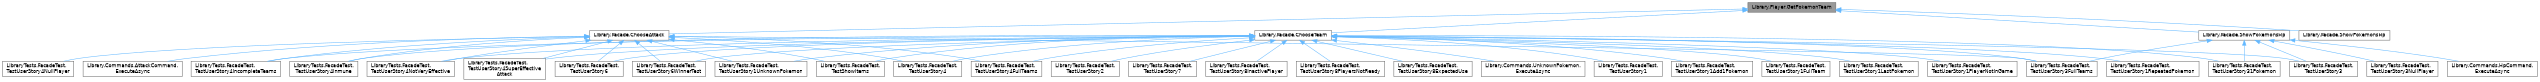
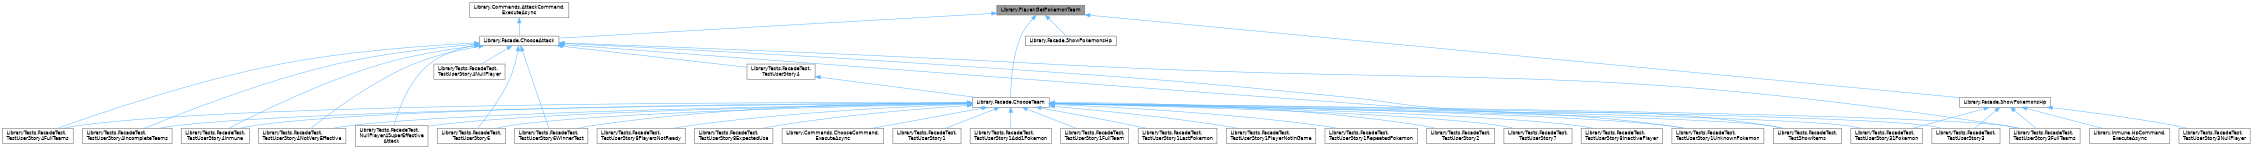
edge "LibraryTests.FacadeTest. TestUserStory4" -> "Library.Facade.ChooseTeam": reversed
edge "Library.Commands.AttackCommand. ExecuteAsync" -> "Library.Facade.ChooseAttack": reversed
node "LibraryTests.FacadeTest. TestUserStory4SuperEffective Attack": label "LibraryTests.FacadeTest. TestUserStory4SuperEffective Attack" -> "LibraryTests.FacadeTest. NullPlayer4SuperEffective Attack"
node "Library.Commands.UnknownPokemon. ExecuteAsync": label "Library.Commands.UnknownPokemon. ExecuteAsync" -> "Library.Commands.ChooseCommand. ExecuteAsync"
node "Library.Commands.HpCommand. ExecuteAsync": label "Library.Commands.HpCommand. ExecuteAsync" -> "Library.Inmune.HpCommand. ExecuteAsync"
